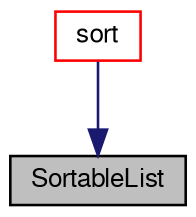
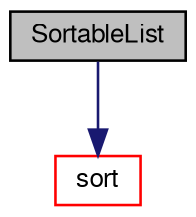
edge "sort" -> "SortableList": reversed
